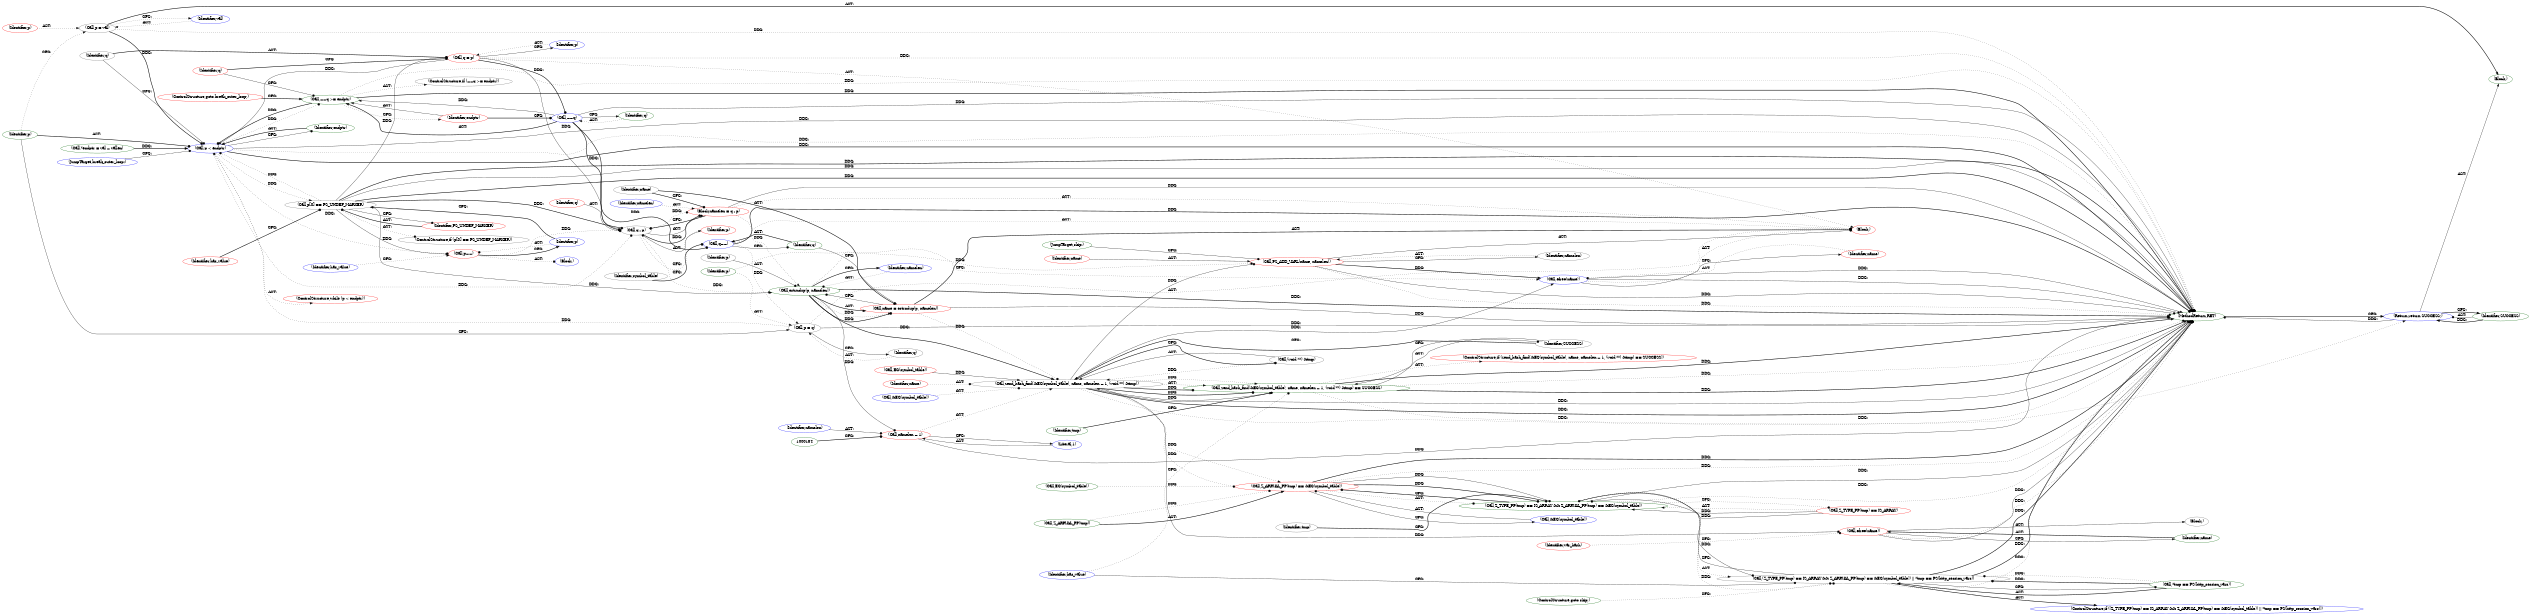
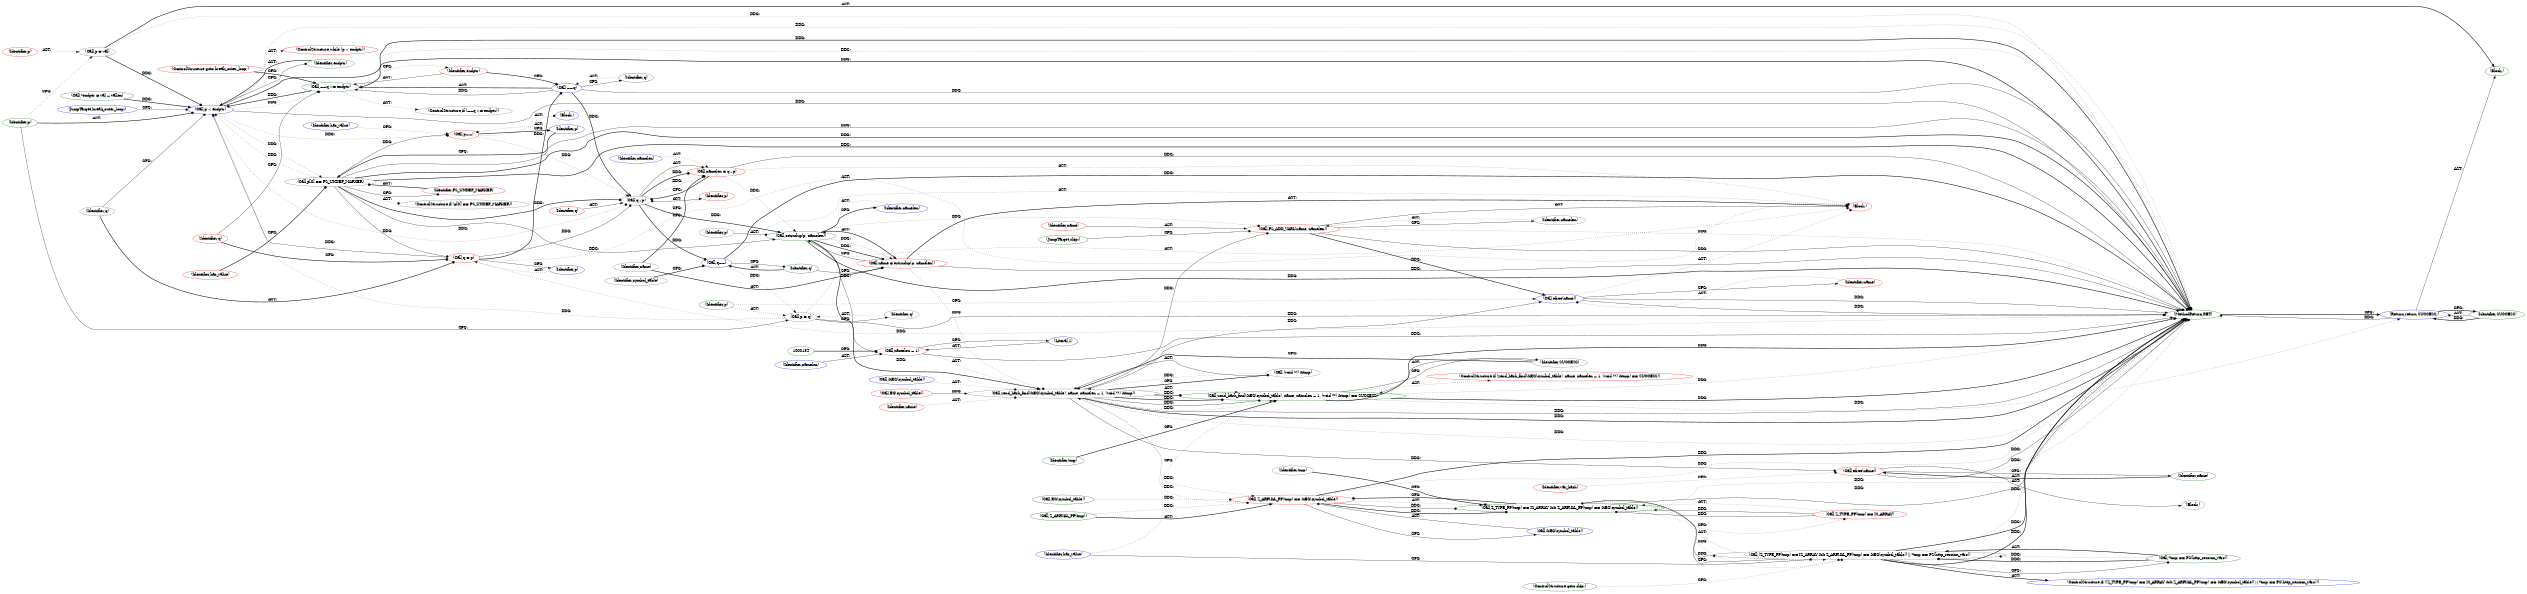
node "(Identifier,val)": removed
node "(Block,namelen = q - p)": label "(Block,namelen = q - p)" -> "(Call,namelen = q - p)"
edge "(Call,++q)" -> "(Call,q++)": now "(Call,q - p)" -> "(Call,q++)"
edge "(Call,q - p)" -> "(Call,estrndup(p, namelen))": style dotted -> bold
